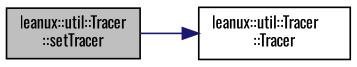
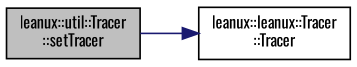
node "leanux::util::Tracer ::Tracer": label "leanux::util::Tracer ::Tracer" -> "leanux::leanux::Tracer ::Tracer"
